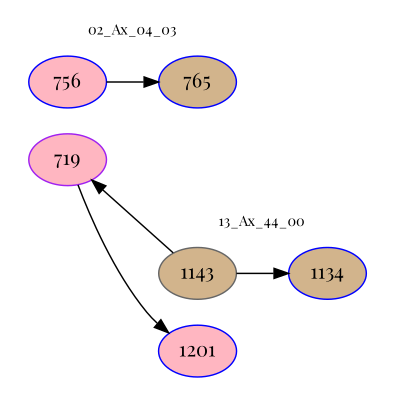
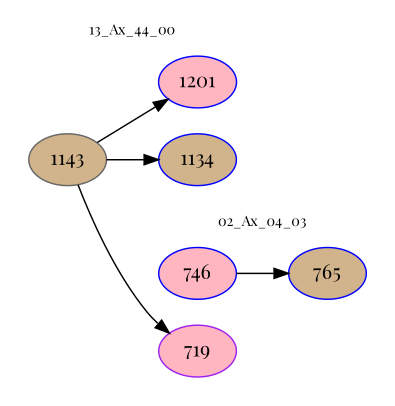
node "756": label "756" -> "746"
edge "719" -> "1201": now "1143" -> "1201"
